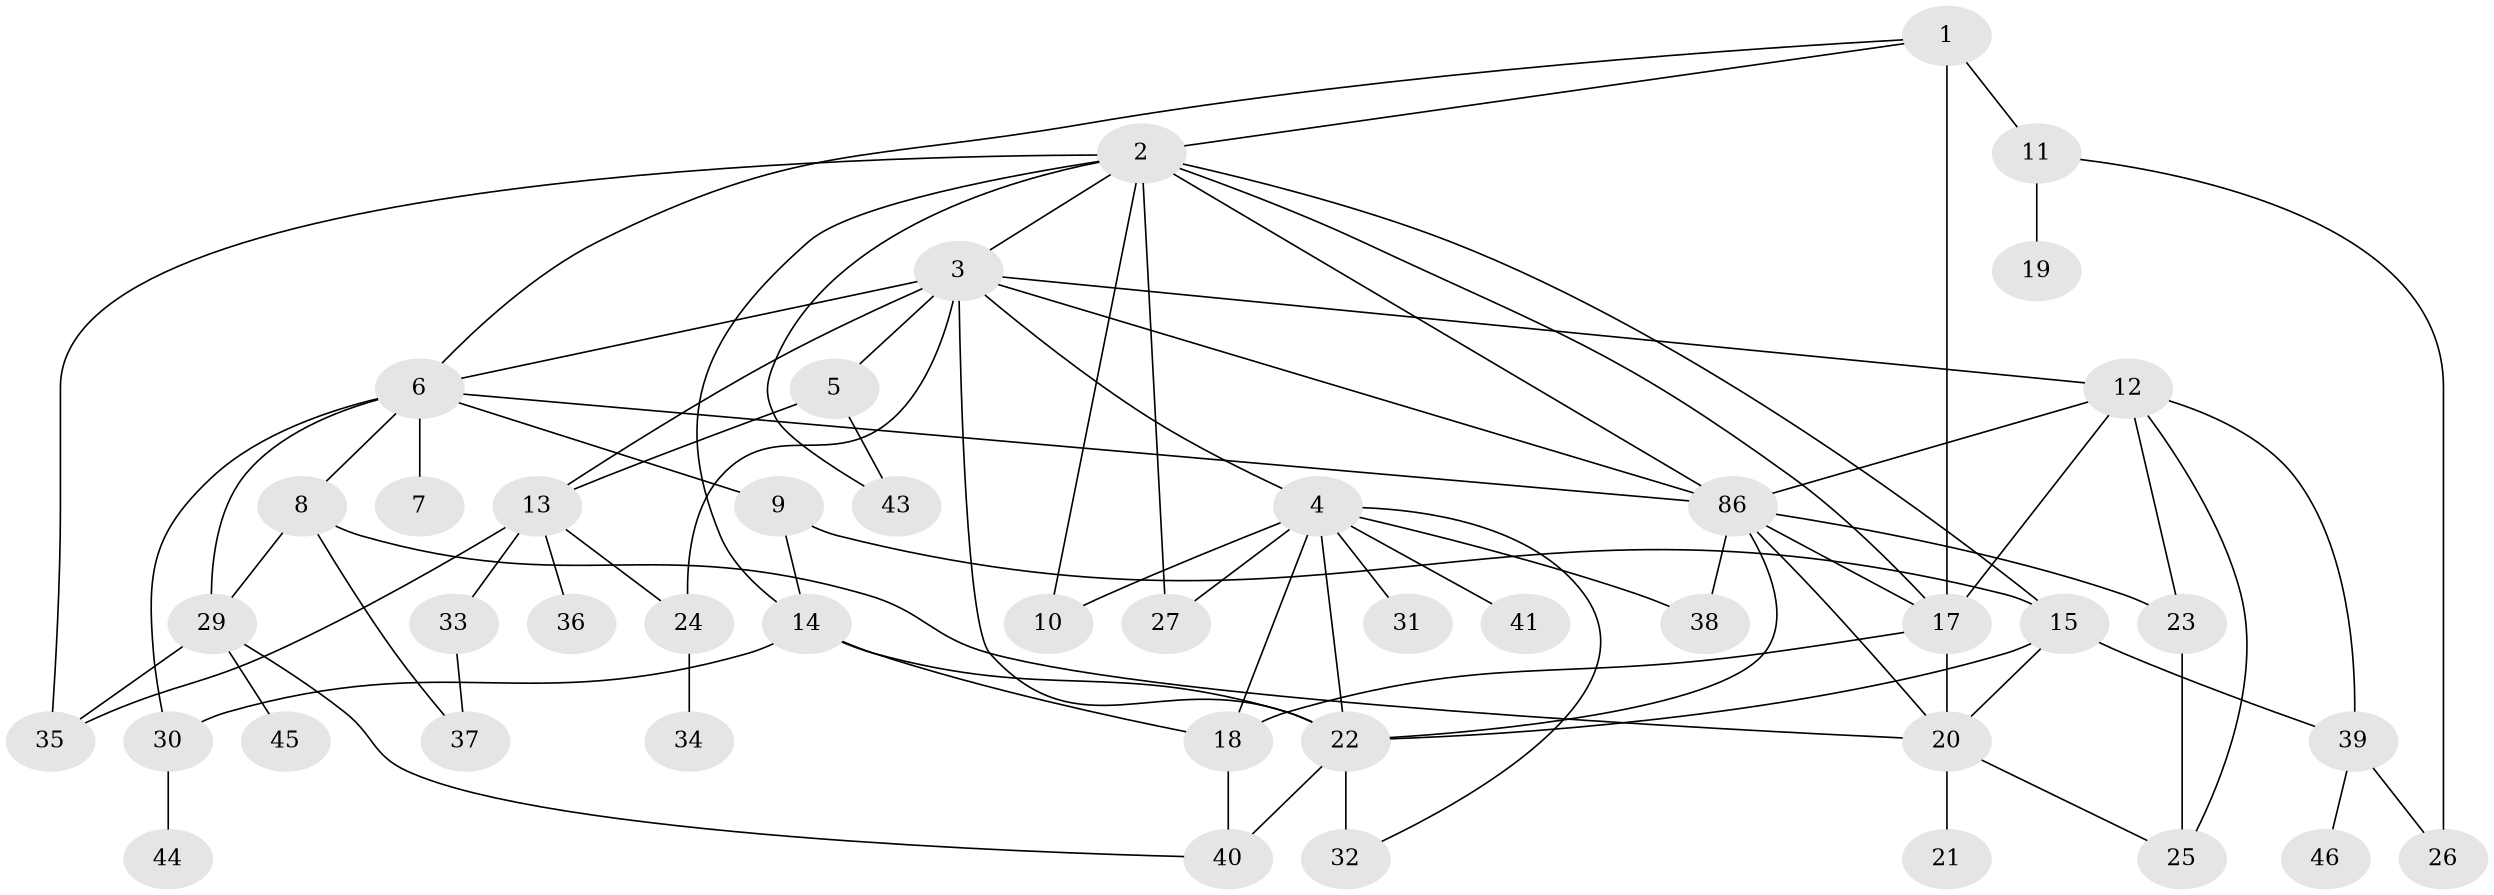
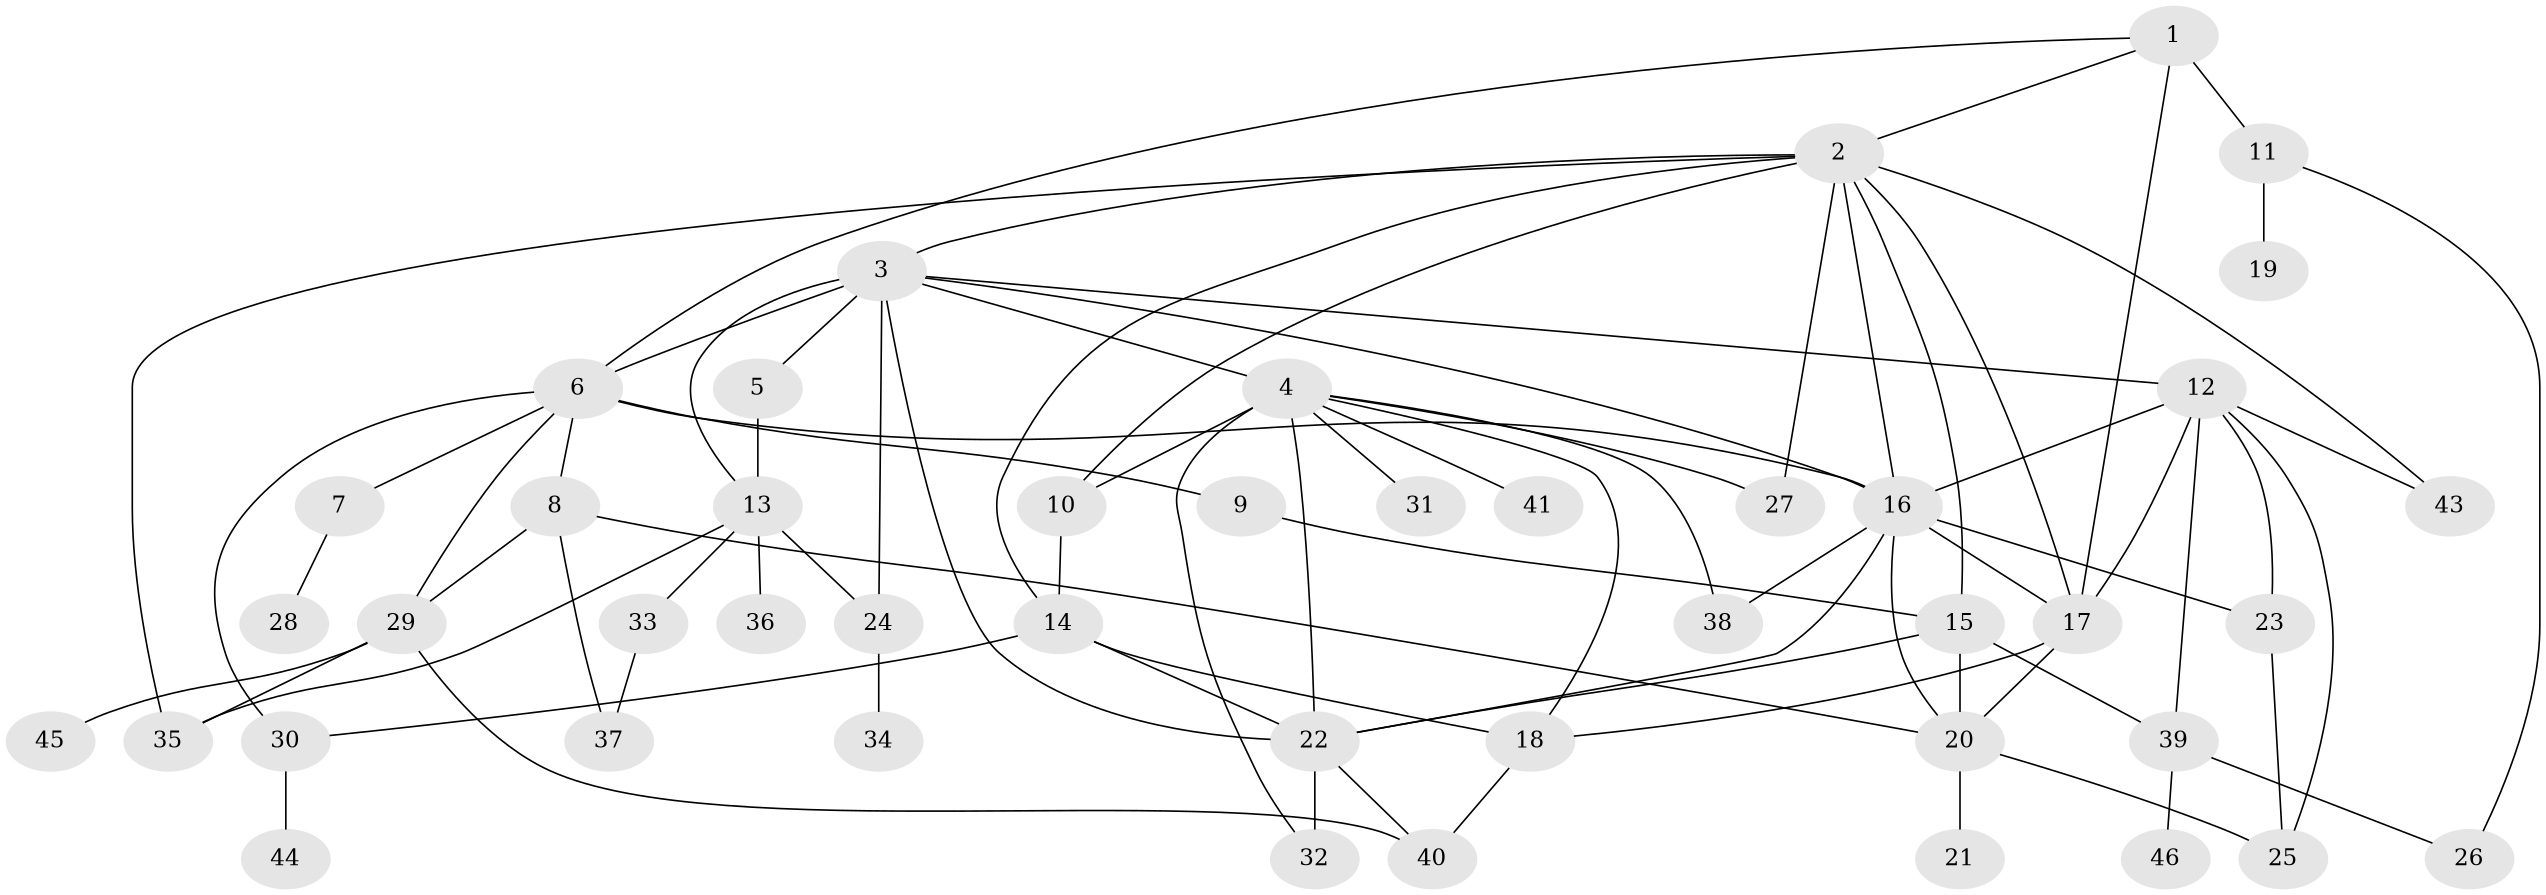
edge "5" -- "43": now "12" -- "43"
node "86": label "86" -> "16"
edge "9" -- "14": now "10" -- "14"
node "28": added
